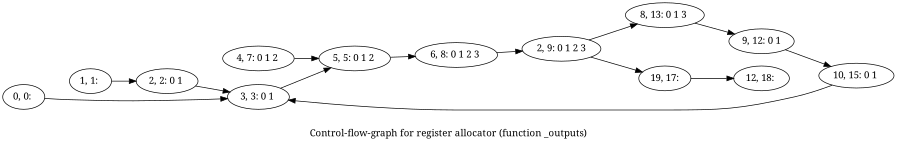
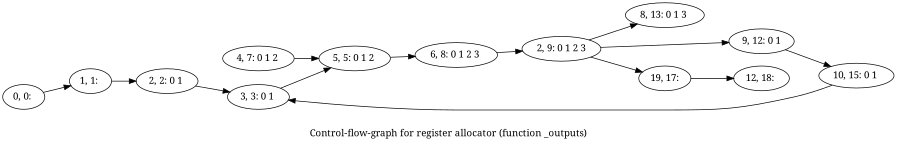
edge "8, 13: 0 1 3" -> "9, 12: 0 1": now "2, 9: 0 1 2 3" -> "9, 12: 0 1"
edge "0, 0:" -> "3, 3: 0 1": now "0, 0:" -> "1, 1:"
